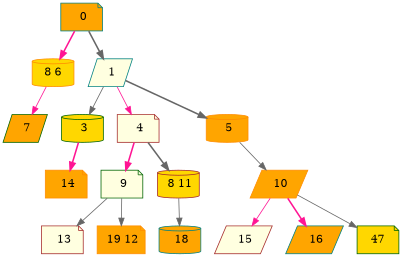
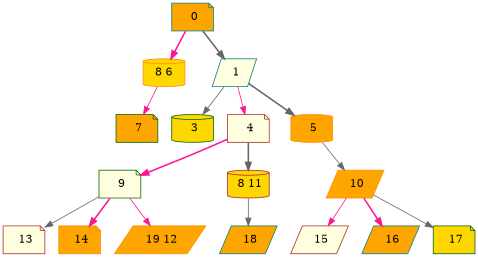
node "7": shape parallelogram -> note
edge "3" -> "14": now "9" -> "14"
edge "9" -> "19 12": color gray40 -> deeppink
node "19 12": shape note -> parallelogram
node "18": shape cylinder -> parallelogram
node "47": label "47" -> "17"
